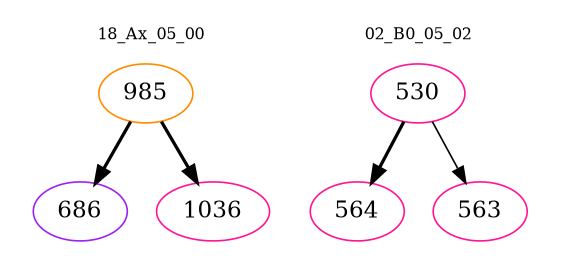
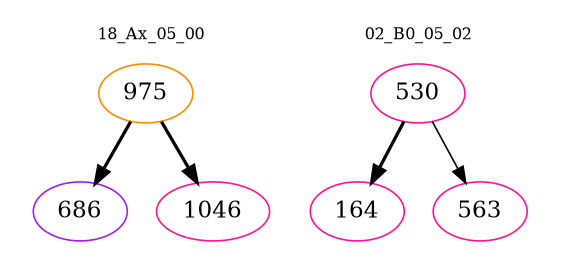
node "985": label "985" -> "975"
node "1036": label "1036" -> "1046"
node "564": label "564" -> "164"
